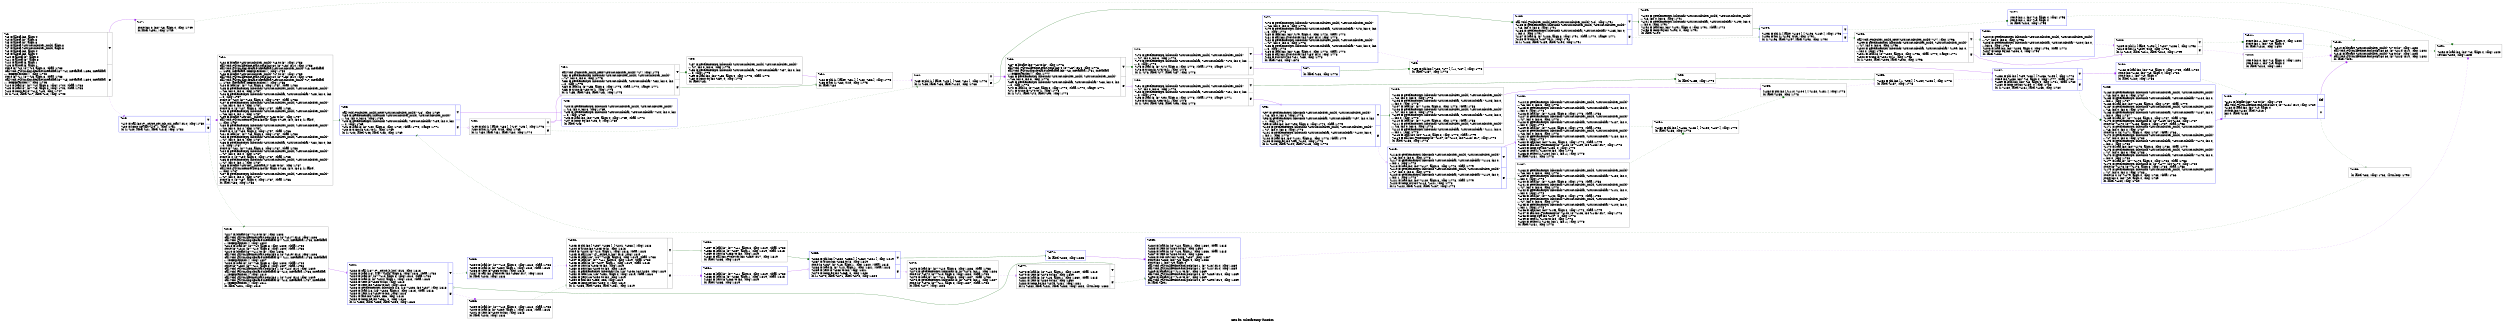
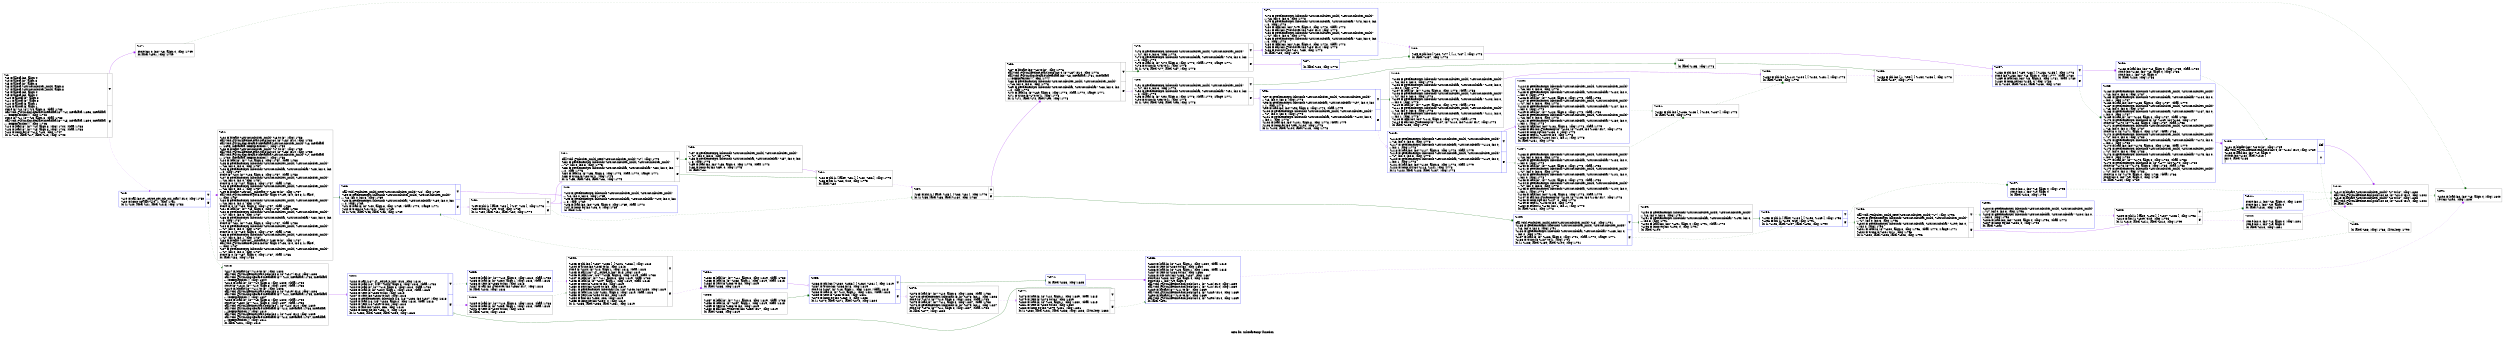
edge "%242:" -> "%256:": removed
